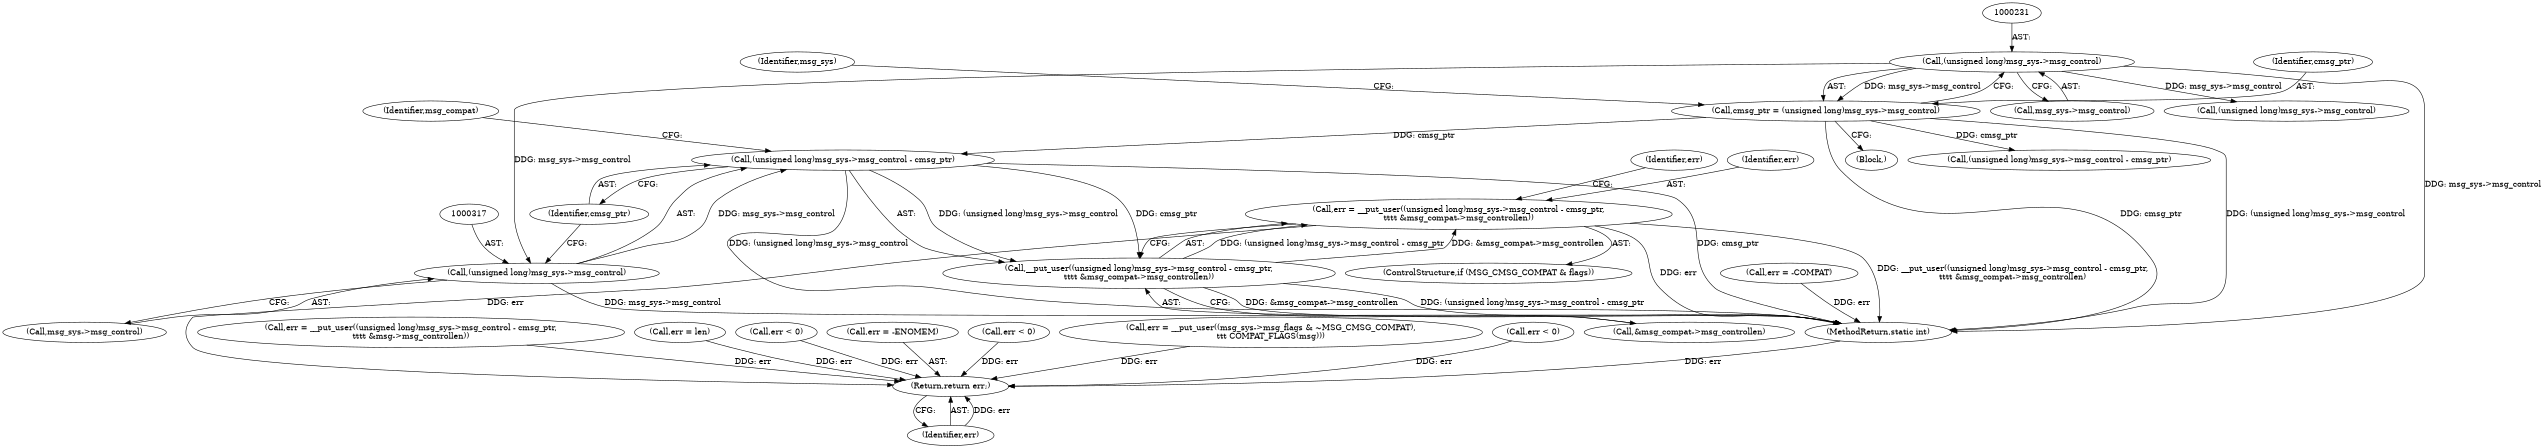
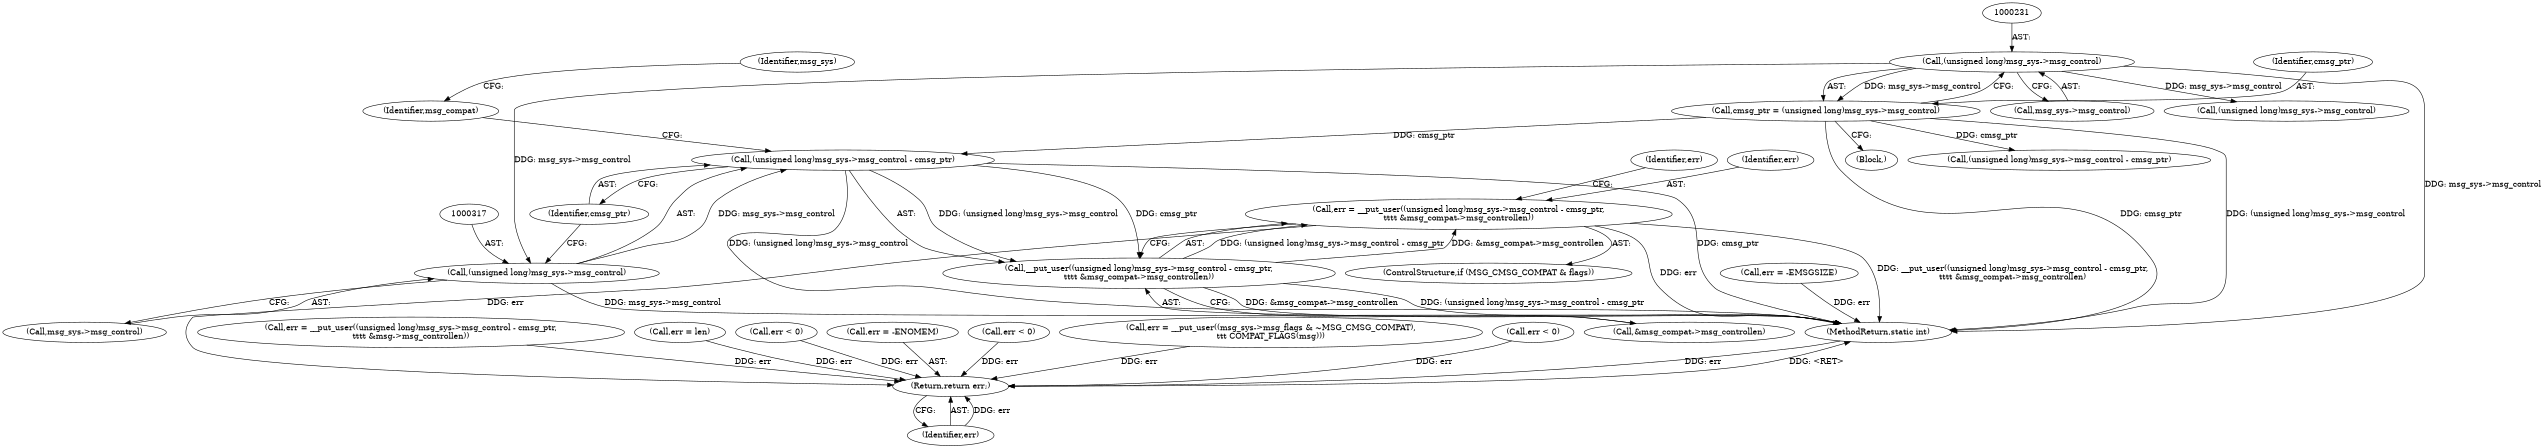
edge "(Identifier,msg_sys)" -> "(Call,cmsg_ptr = (unsigned long)msg_sys->msg_control)": now "(Identifier,msg_sys)" -> "(Identifier,msg_compat)"
node "(Call,err = -COMPAT)": label "(Call,err = -COMPAT)" -> "(Call,err = -EMSGSIZE)"
edge "(Return,return err;)" -> "(MethodReturn,static int)": added, label "DDG: <RET>"
